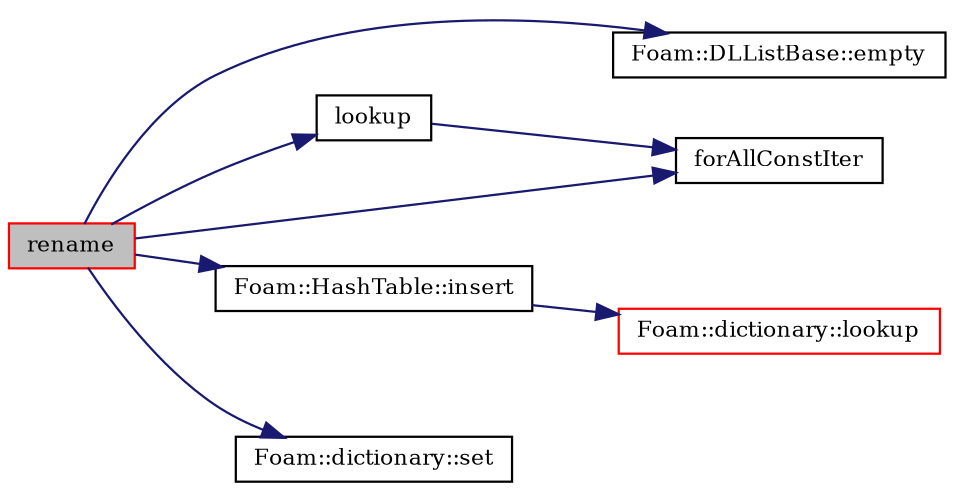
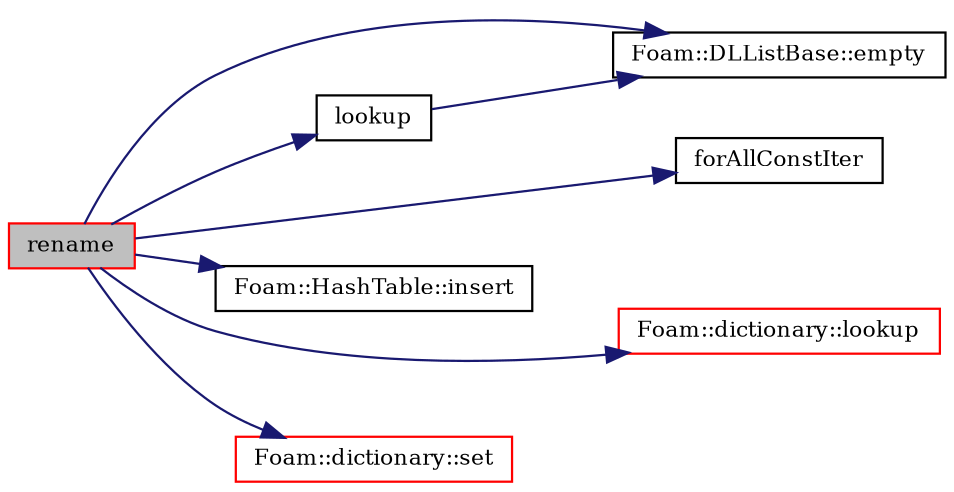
edge "lookup" -> "forAllConstIter": now "lookup" -> "Foam::DLListBase::empty"
edge "Foam::HashTable::insert" -> "Foam::dictionary::lookup": now "rename" -> "Foam::dictionary::lookup"
node "Foam::dictionary::set": color black -> red
